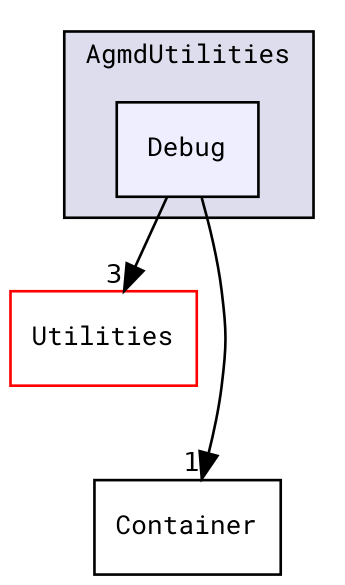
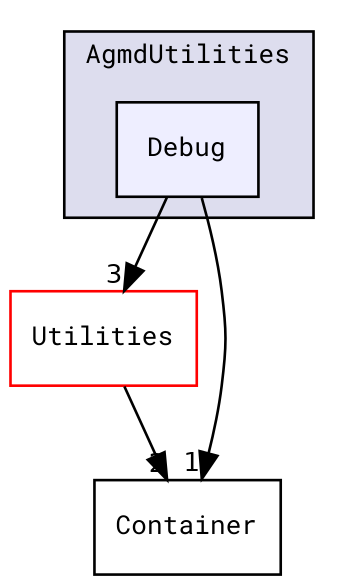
edge "Utilities" -> "Container": added
